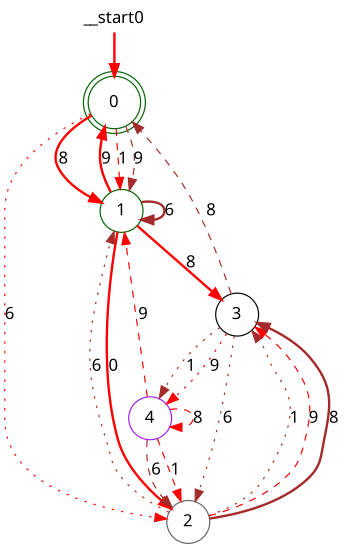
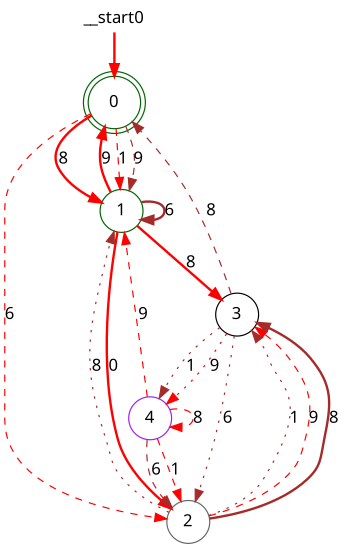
edge "0" -> "2": style dotted -> dashed
edge "2" -> "1": label "6" -> "8"
